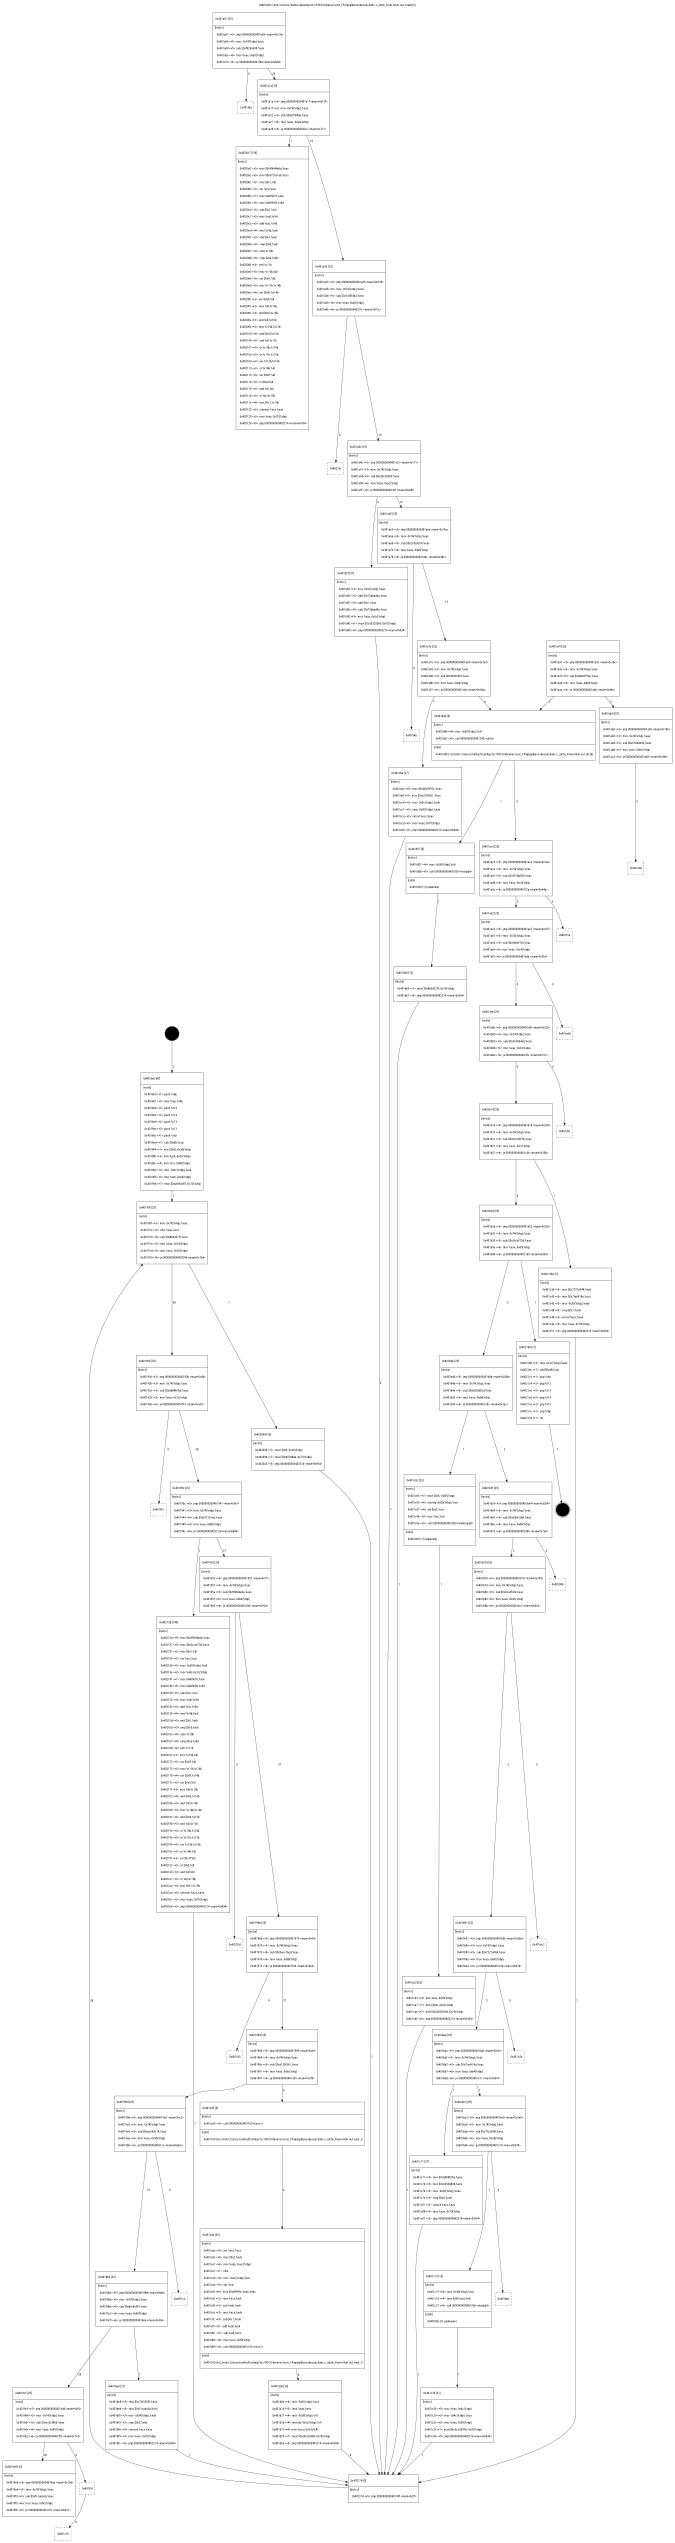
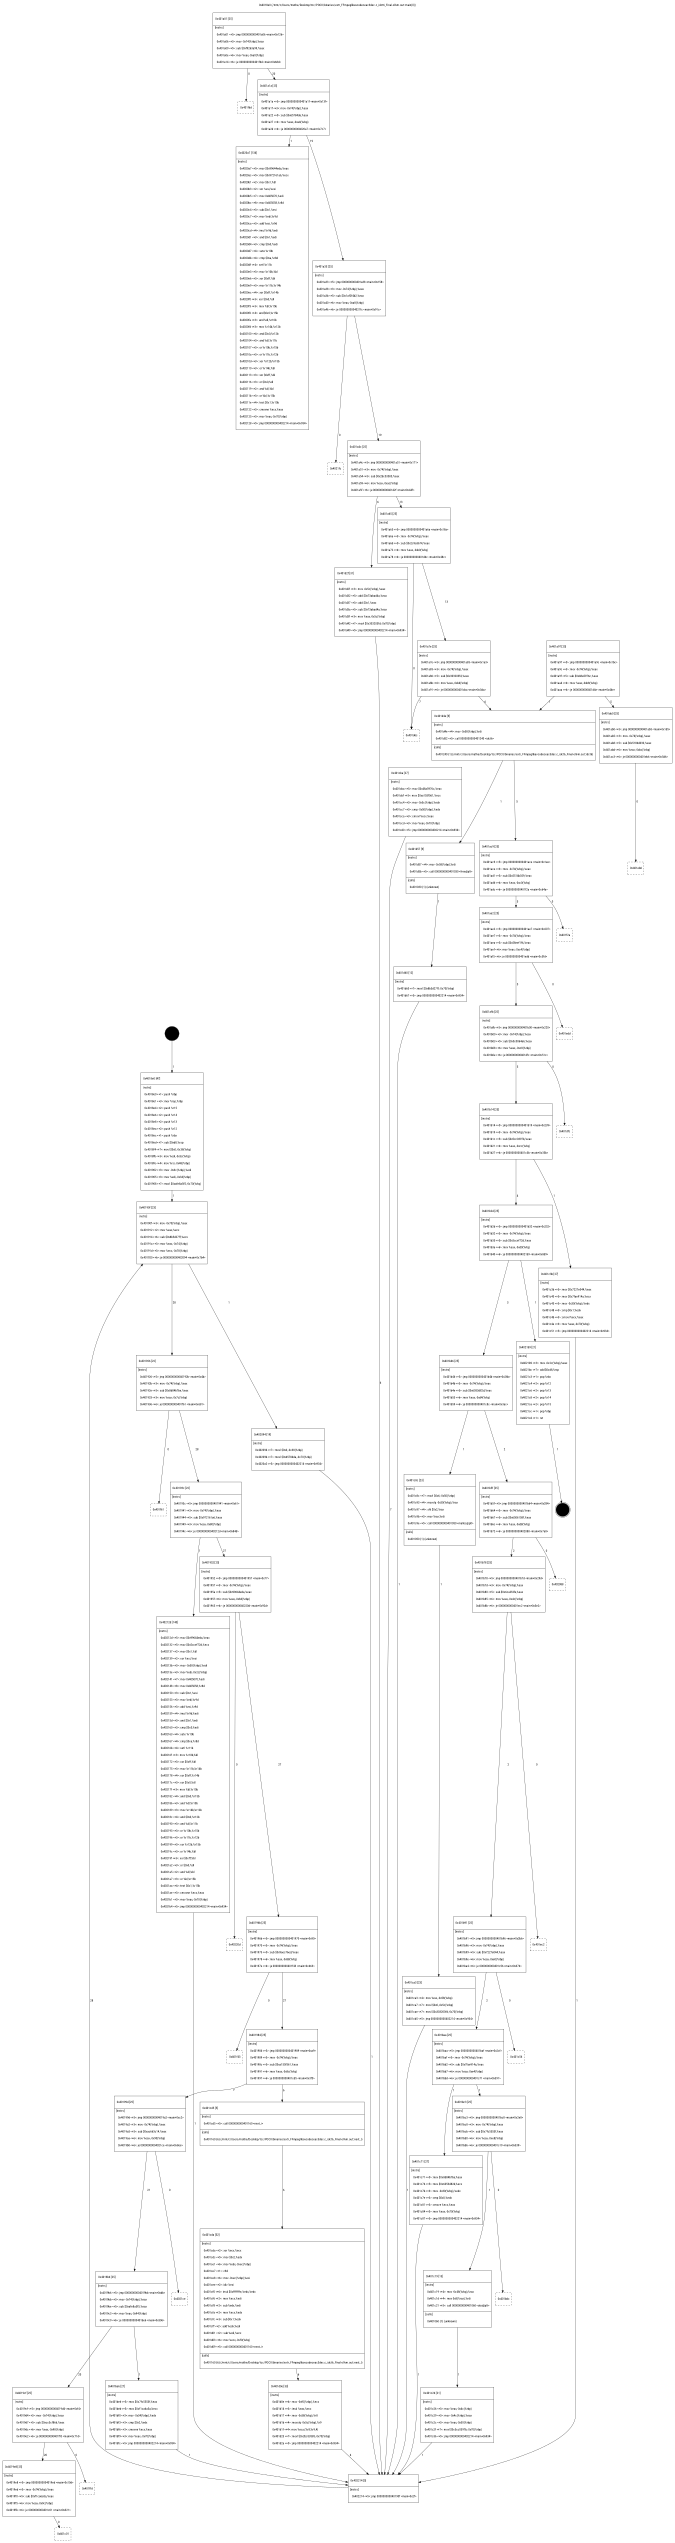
edge "0x401a7e [25]" -> "0x401cba [27]": now "0x401a7e [25]" -> "0x401d6c"
edge "0x401ffd" -> "0x401c01": now "0x4019e8 [25]" -> "0x401c01"
